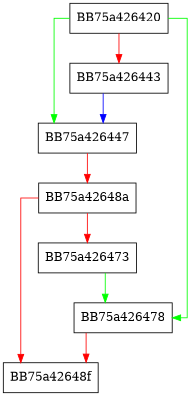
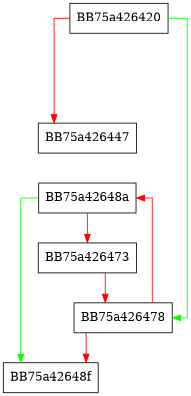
edge "BB75a426420" -> "BB75a426447": color green -> red
node "BB75a426443": removed
edge "BB75a426447" -> "BB75a42648a": now "BB75a426478" -> "BB75a42648a"
edge "BB75a42648a" -> "BB75a42648f": color red -> green
edge "BB75a426473" -> "BB75a426478": color green -> red
